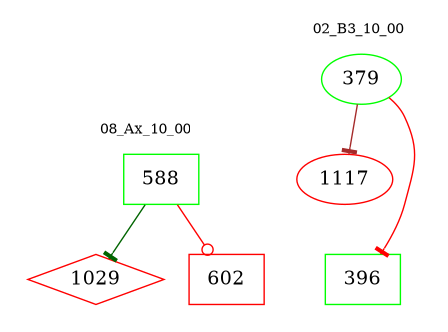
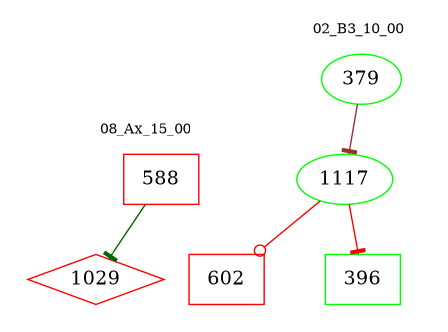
cluster "08_Ax_10_00": label "08_Ax_10_00" -> "08_Ax_15_00"
edge "379" -> "396": now "1117" -> "396"
node "588": color green -> red
node "1117": color red -> green
edge "588" -> "602": now "1117" -> "602"
